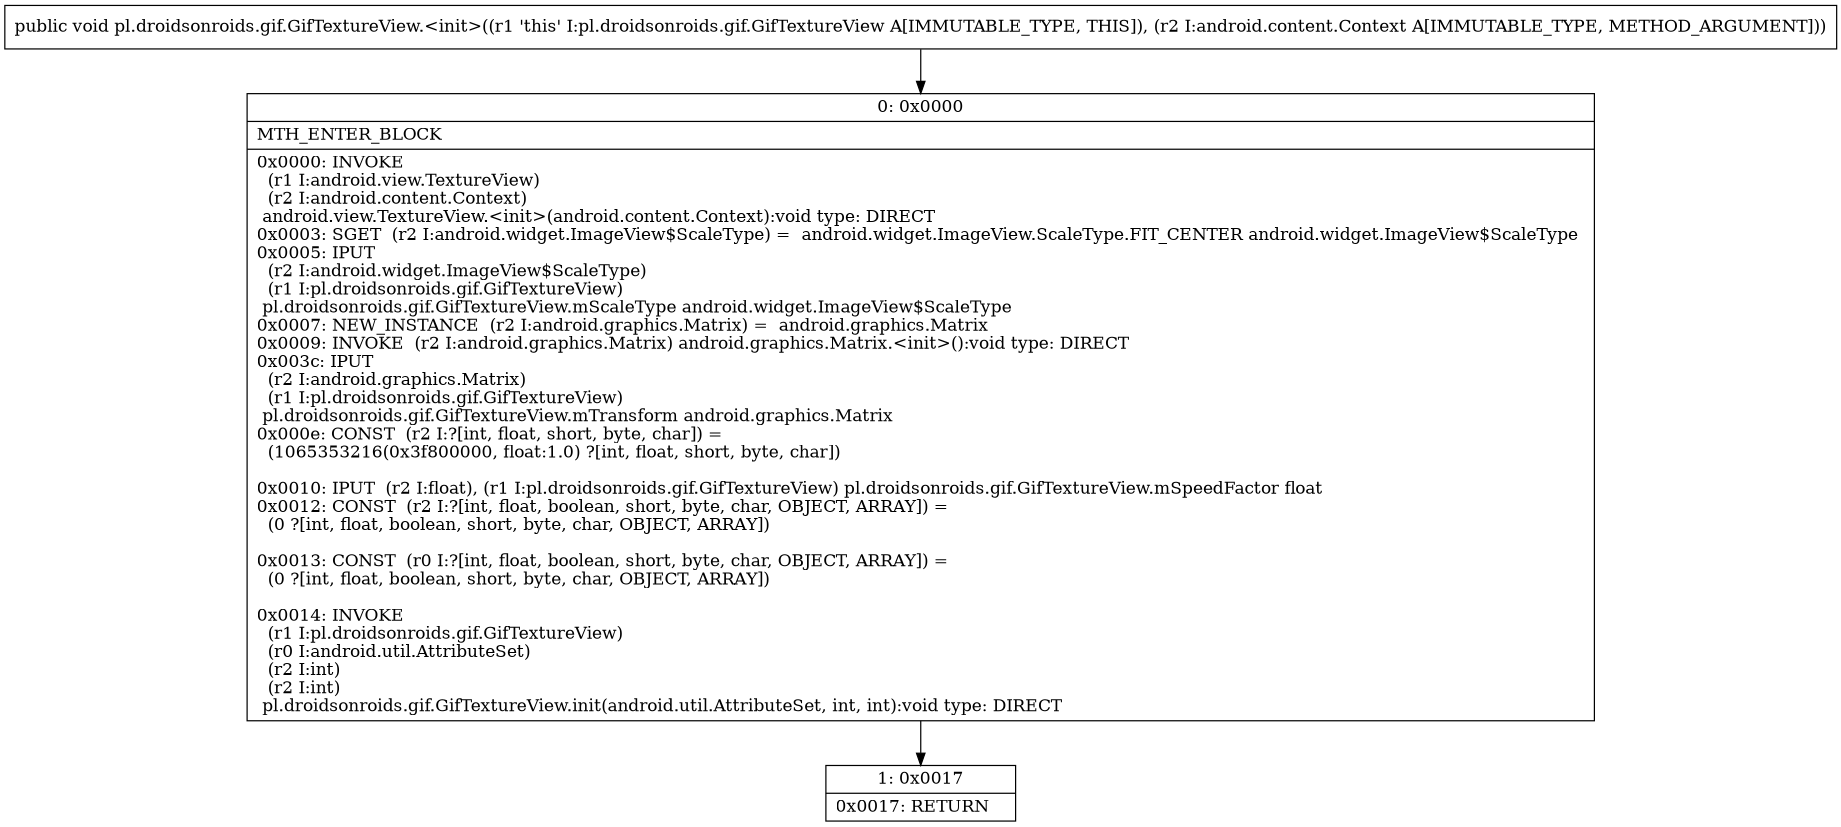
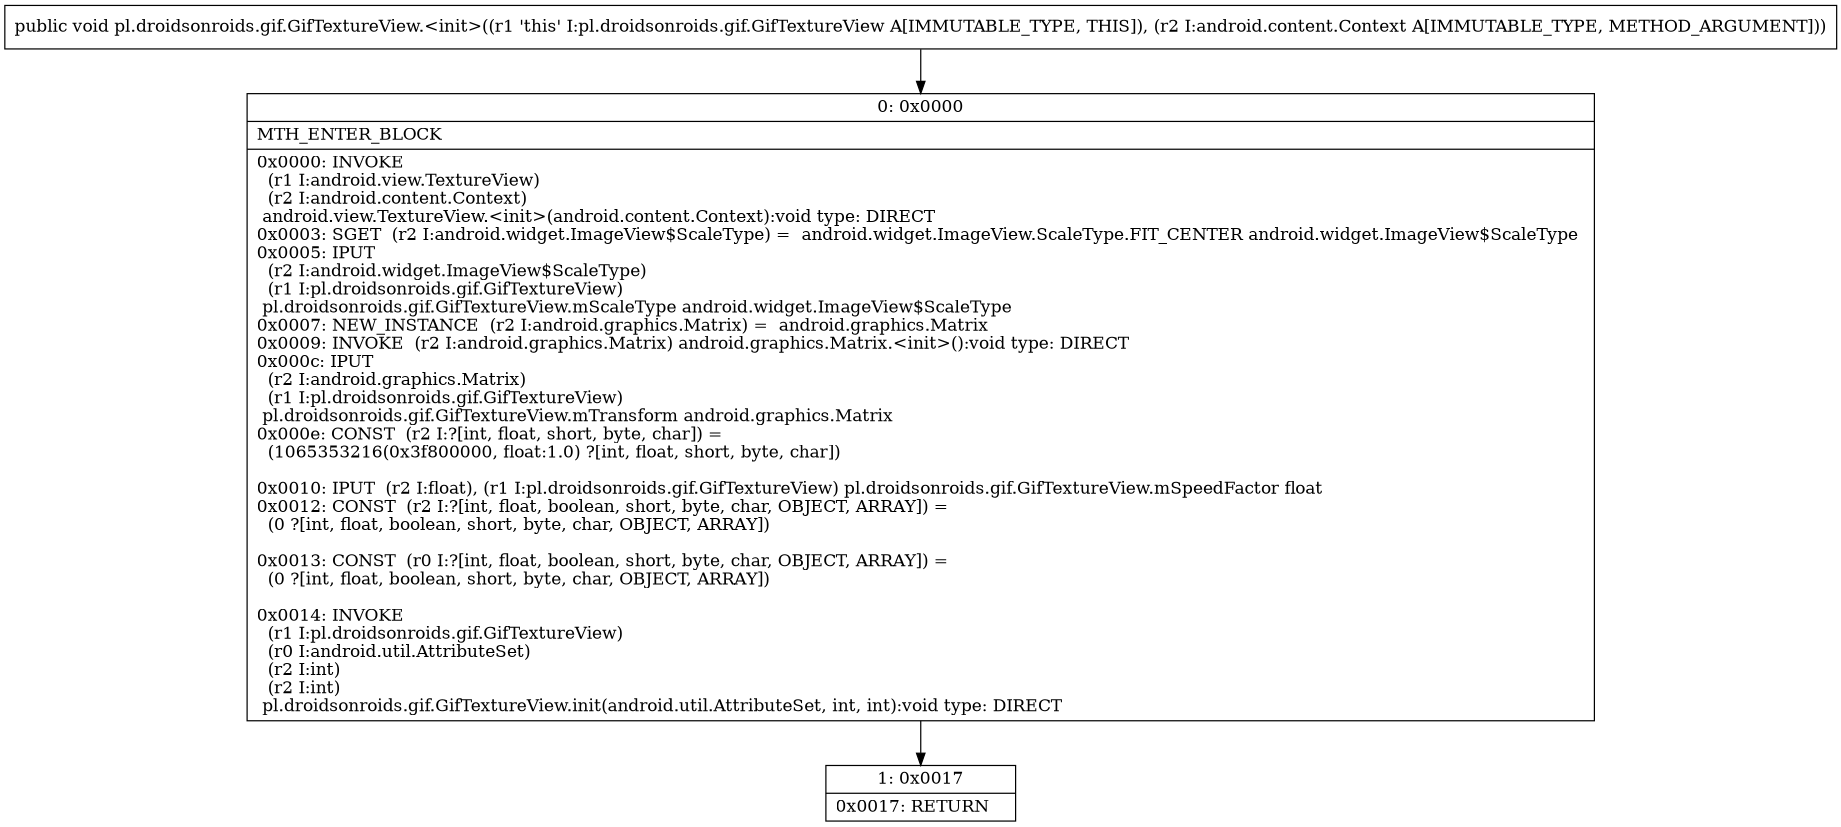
node "0: 0x0000": text "0x003c: IPUT" -> "0x000c: IPUT"
